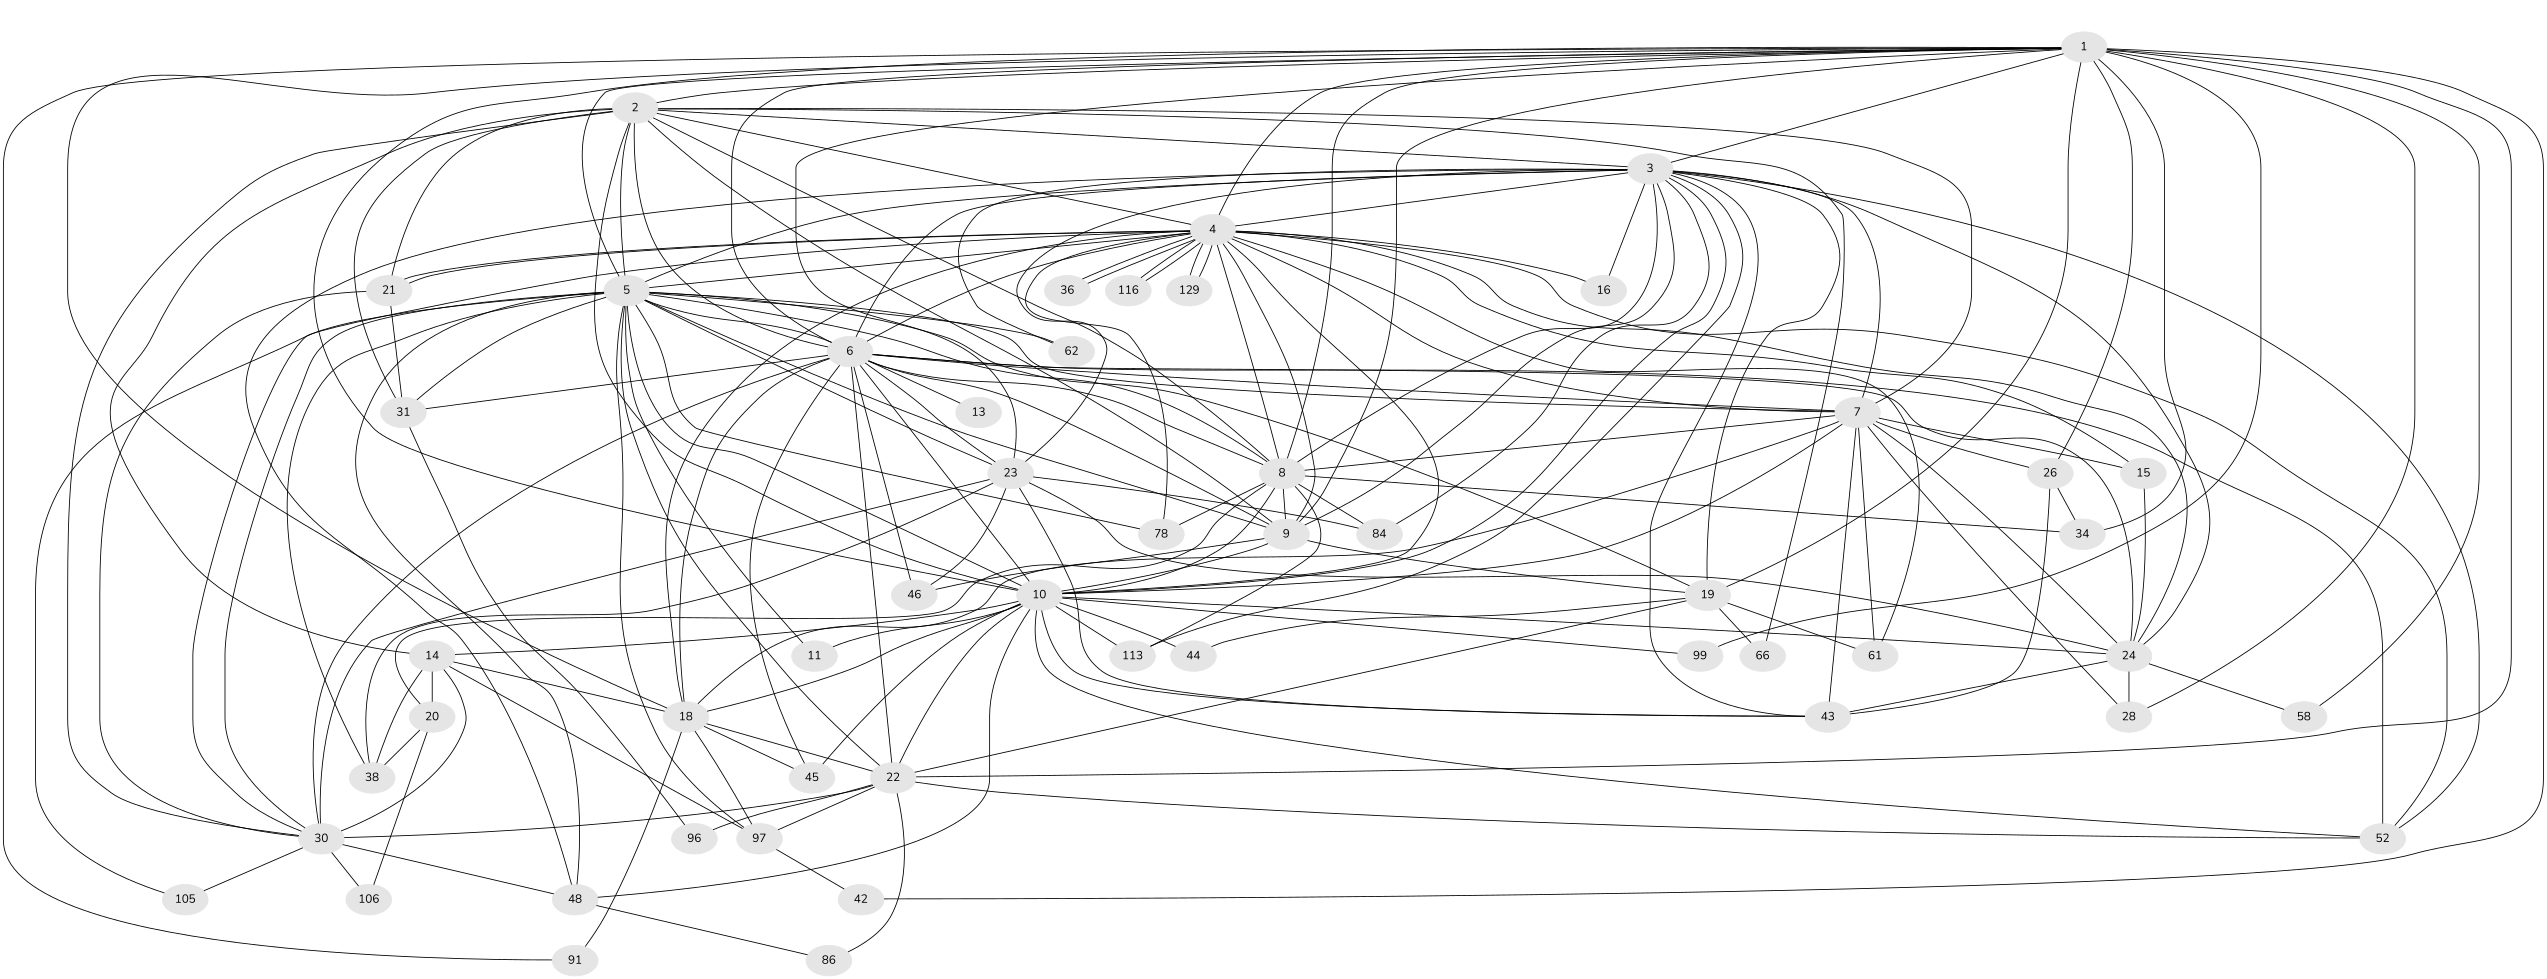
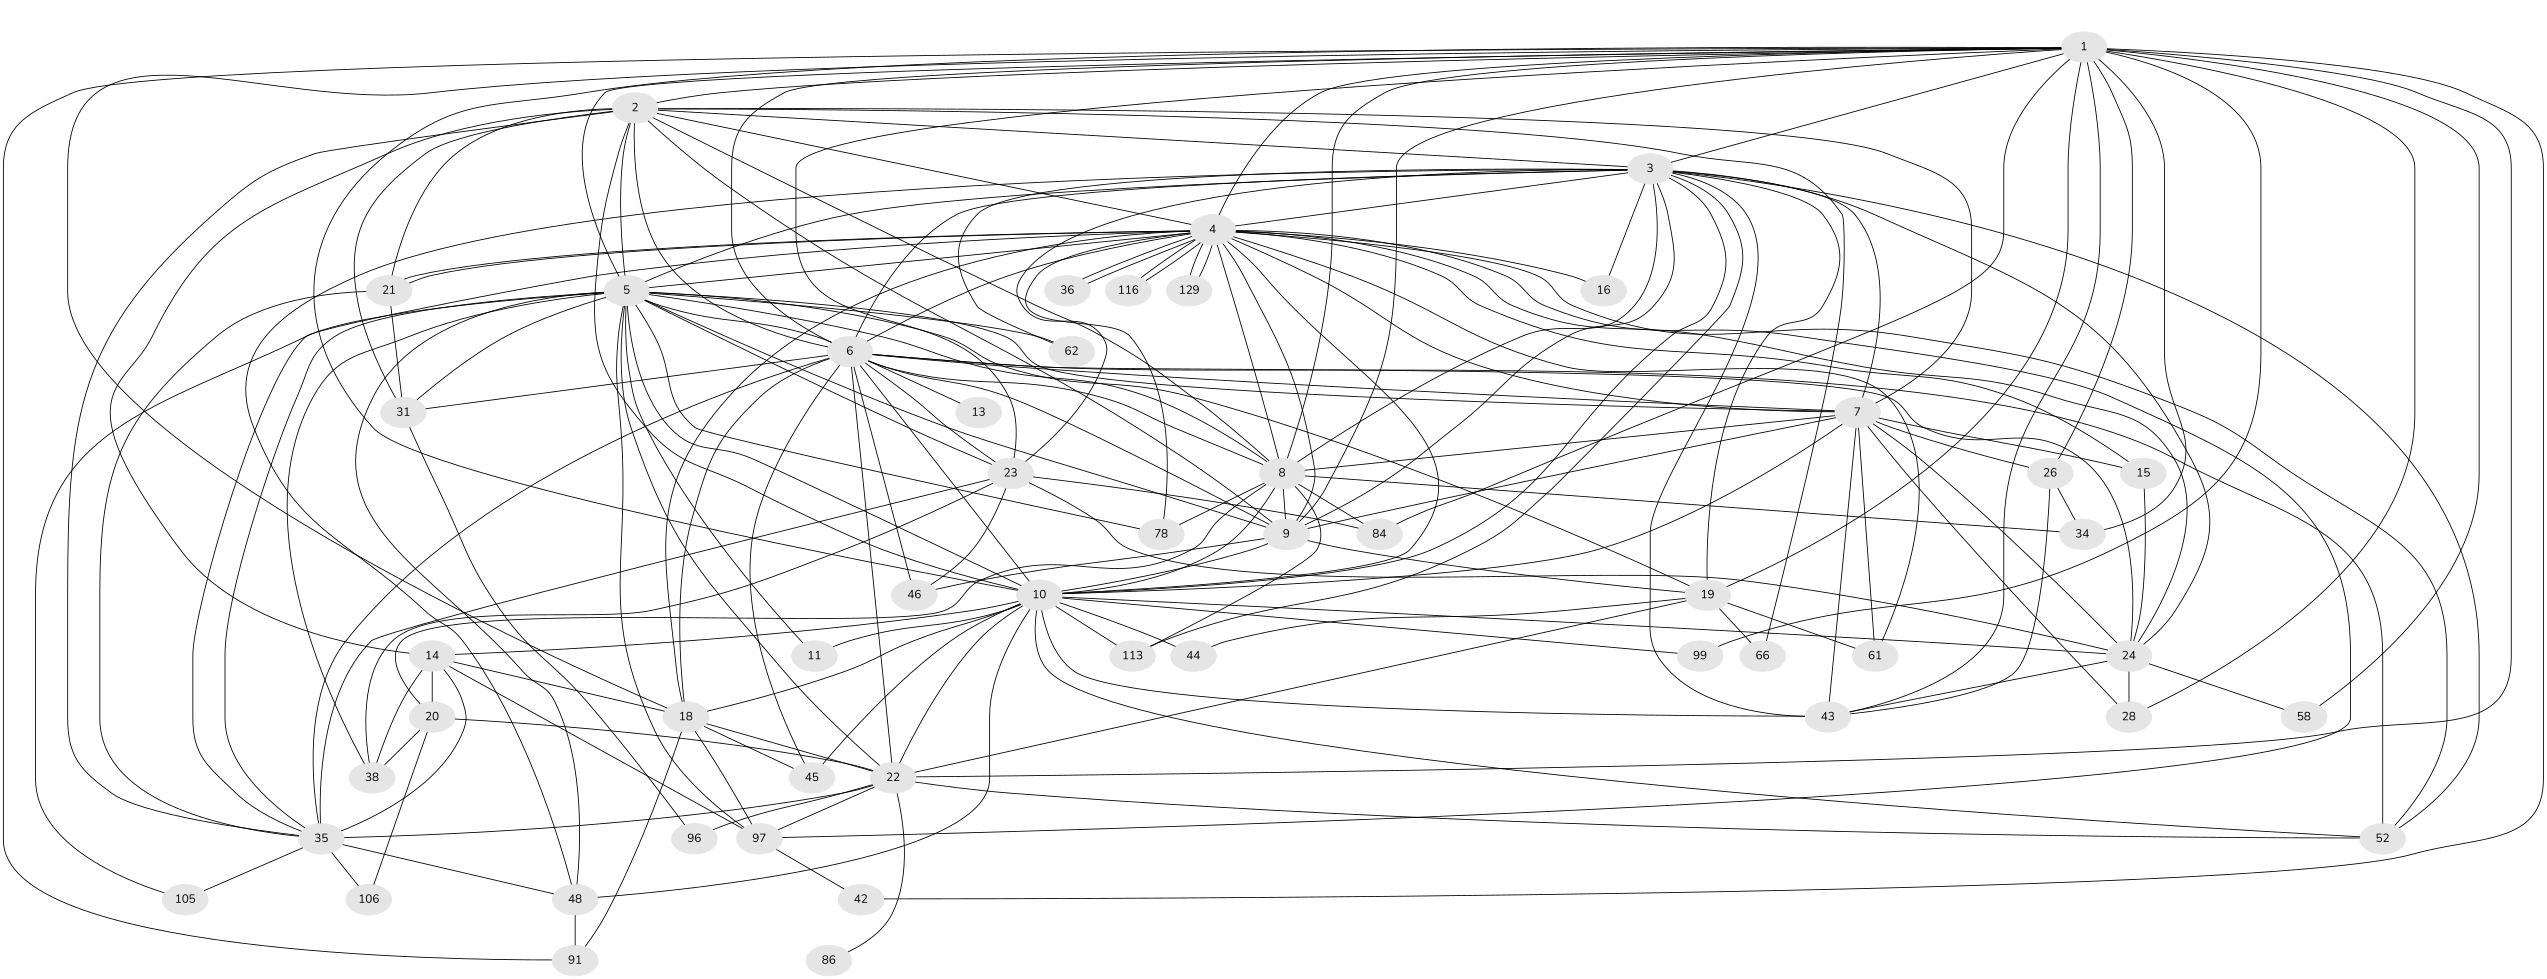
edge "3" -- "84": now "1" -- "84"
edge "7" -- "18": now "7" -- "9"
edge "23" -- "43": now "1" -- "43"
edge "20" -- "22": added
edge "4" -- "97": added
node "30": label "30" -> "35"
edge "48" -- "86": now "48" -- "91"
